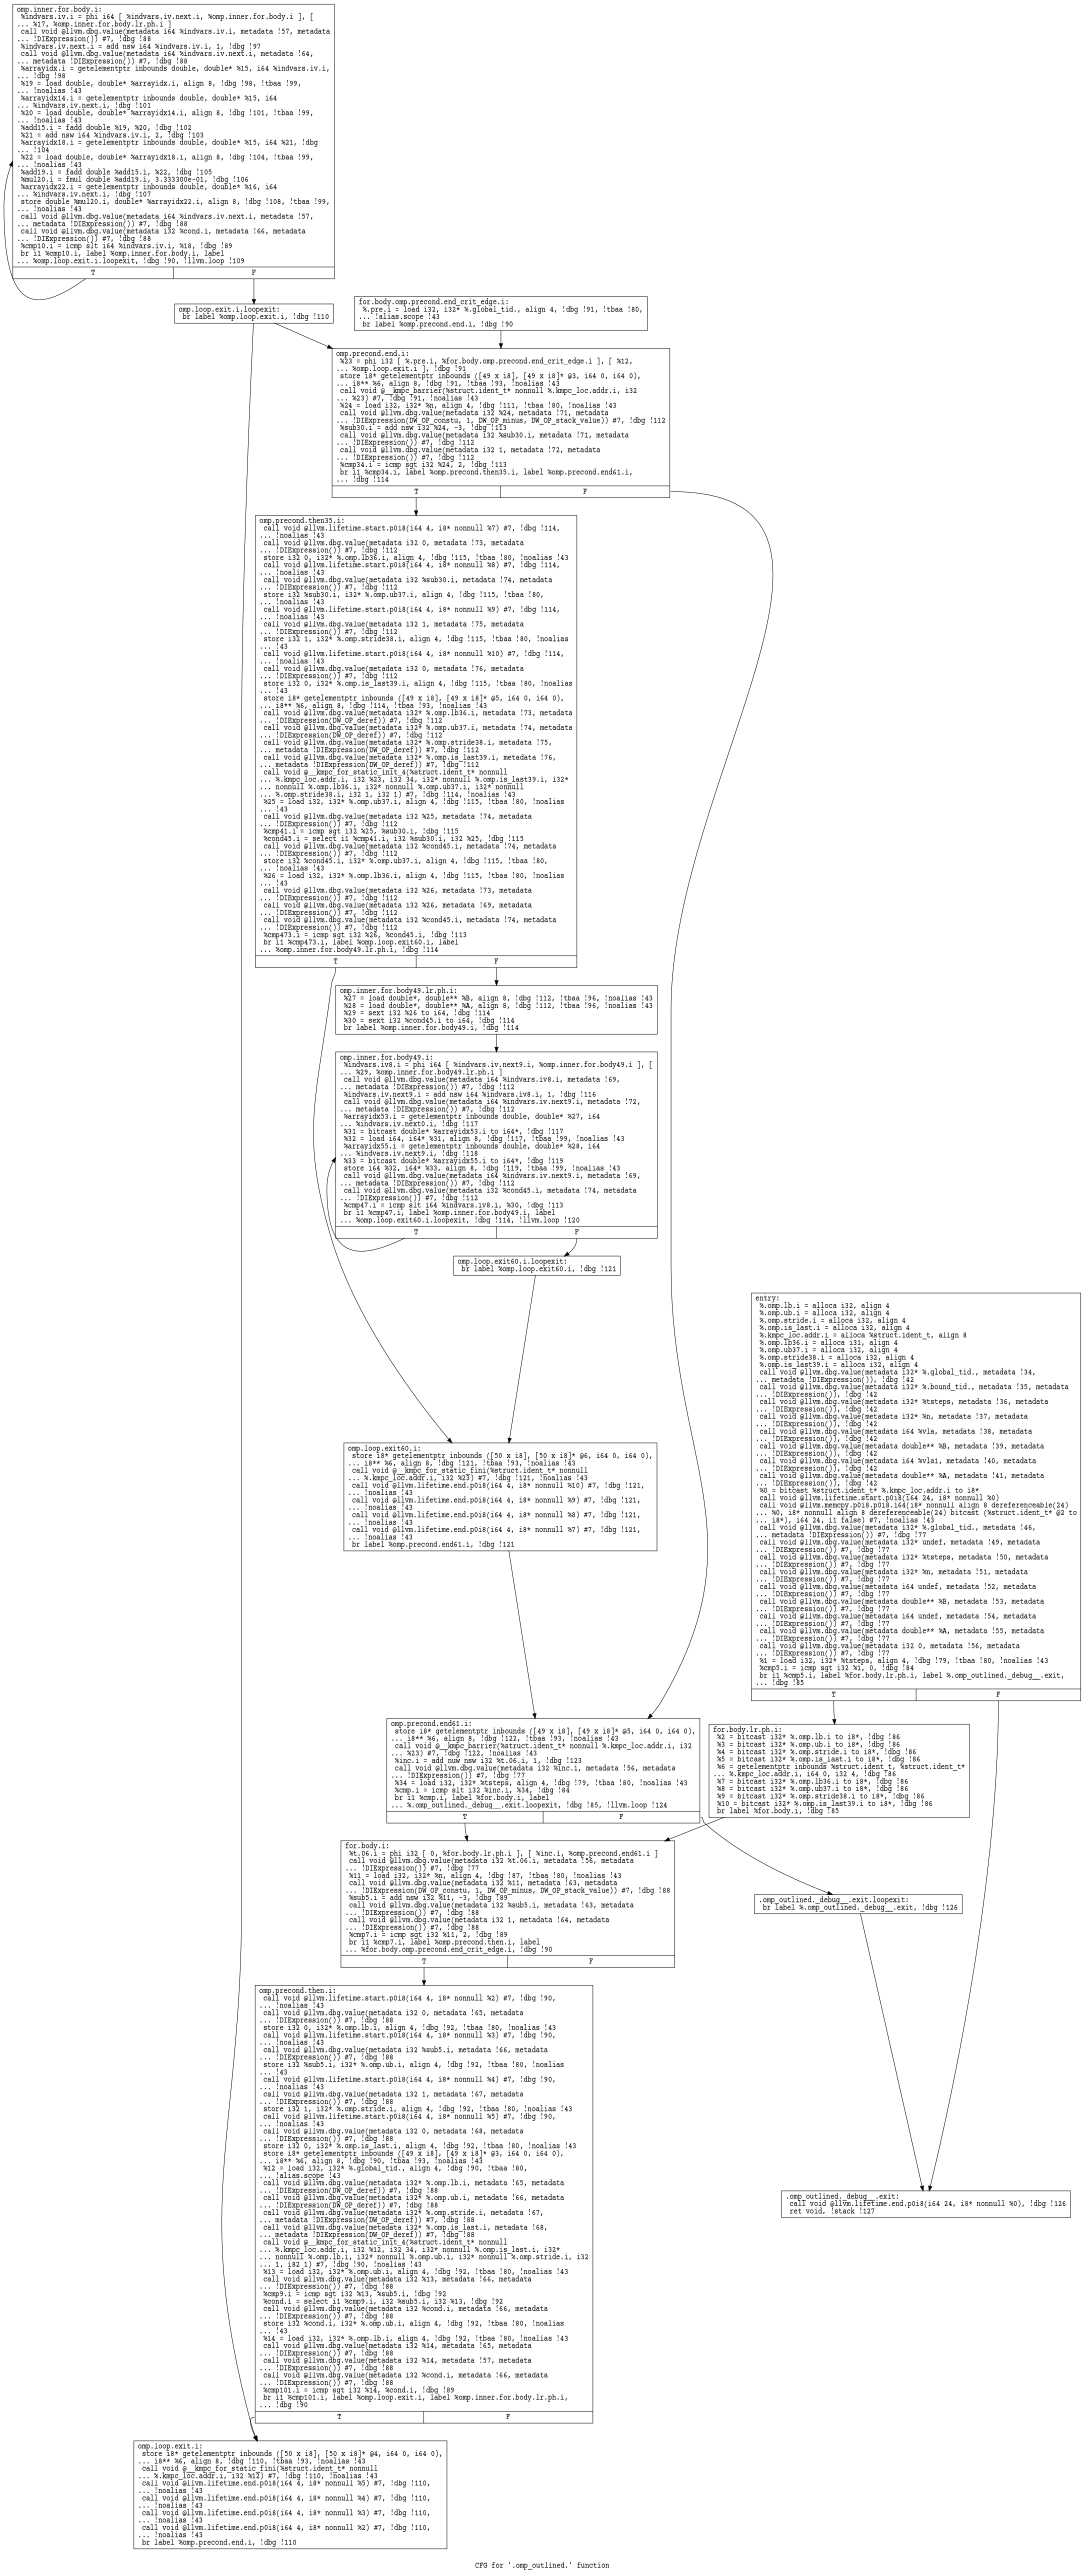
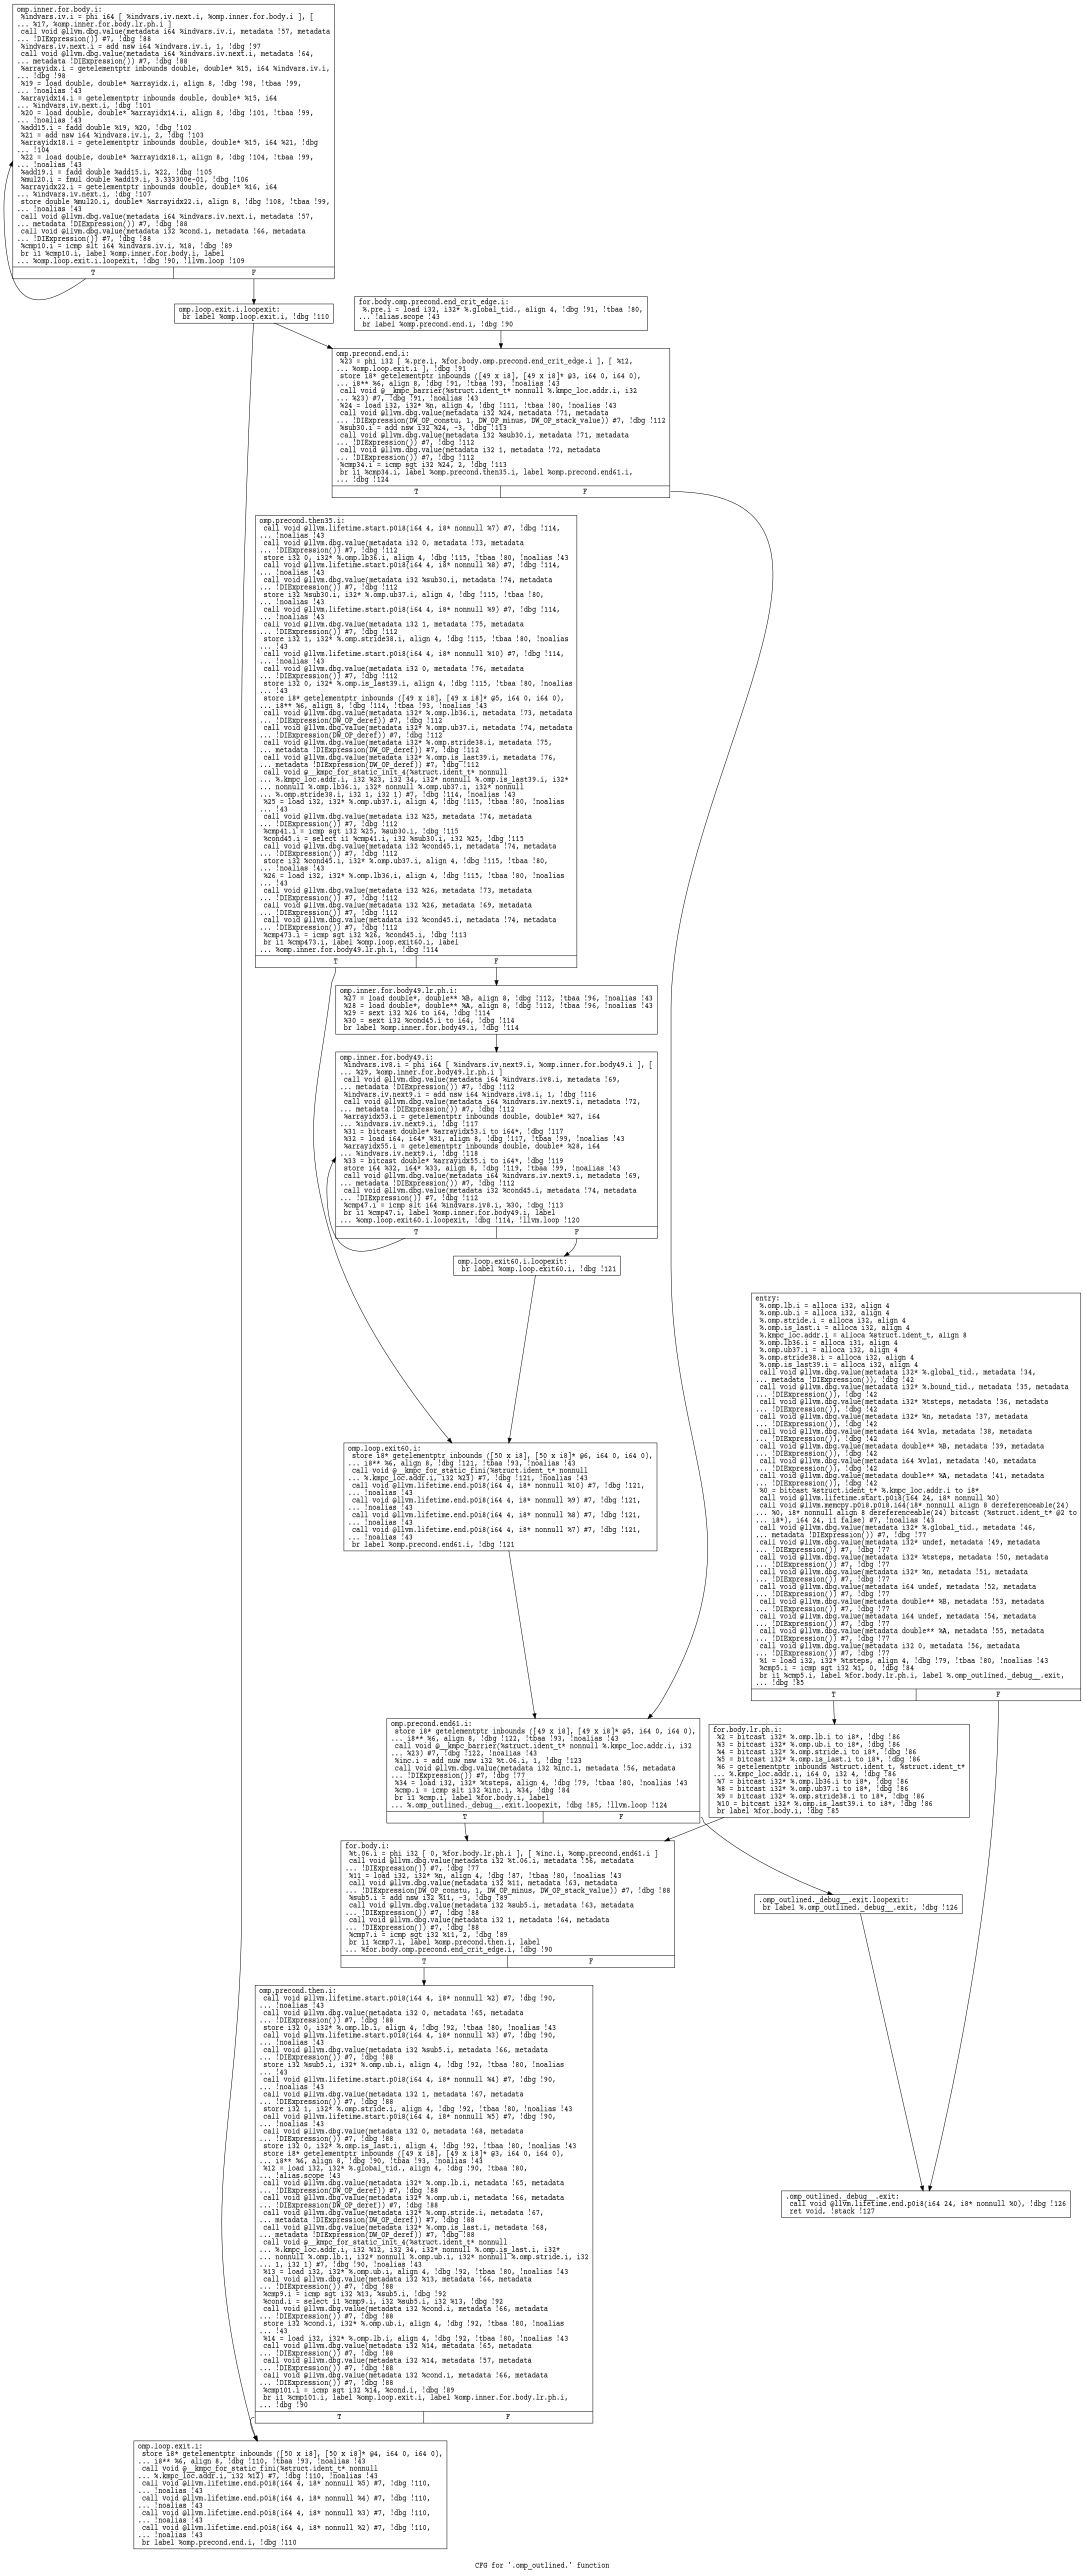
node "omp.precond.end.i:": text "... !dbg !114" -> "... !dbg !124"
edge "omp.precond.end.i:" -> "omp.precond.then35.i:": removed
node "omp.inner.for.body49.i:": text "... %indvars.iv.next0.i, !dbg !117" -> "... %indvars.iv.next9.i, !dbg !117"
node "omp.precond.then.i:": text "... 1, i82 1) #7, !dbg !90, !noalias !43" -> "... 1, i32 1) #7, !dbg !90, !noalias !43"
